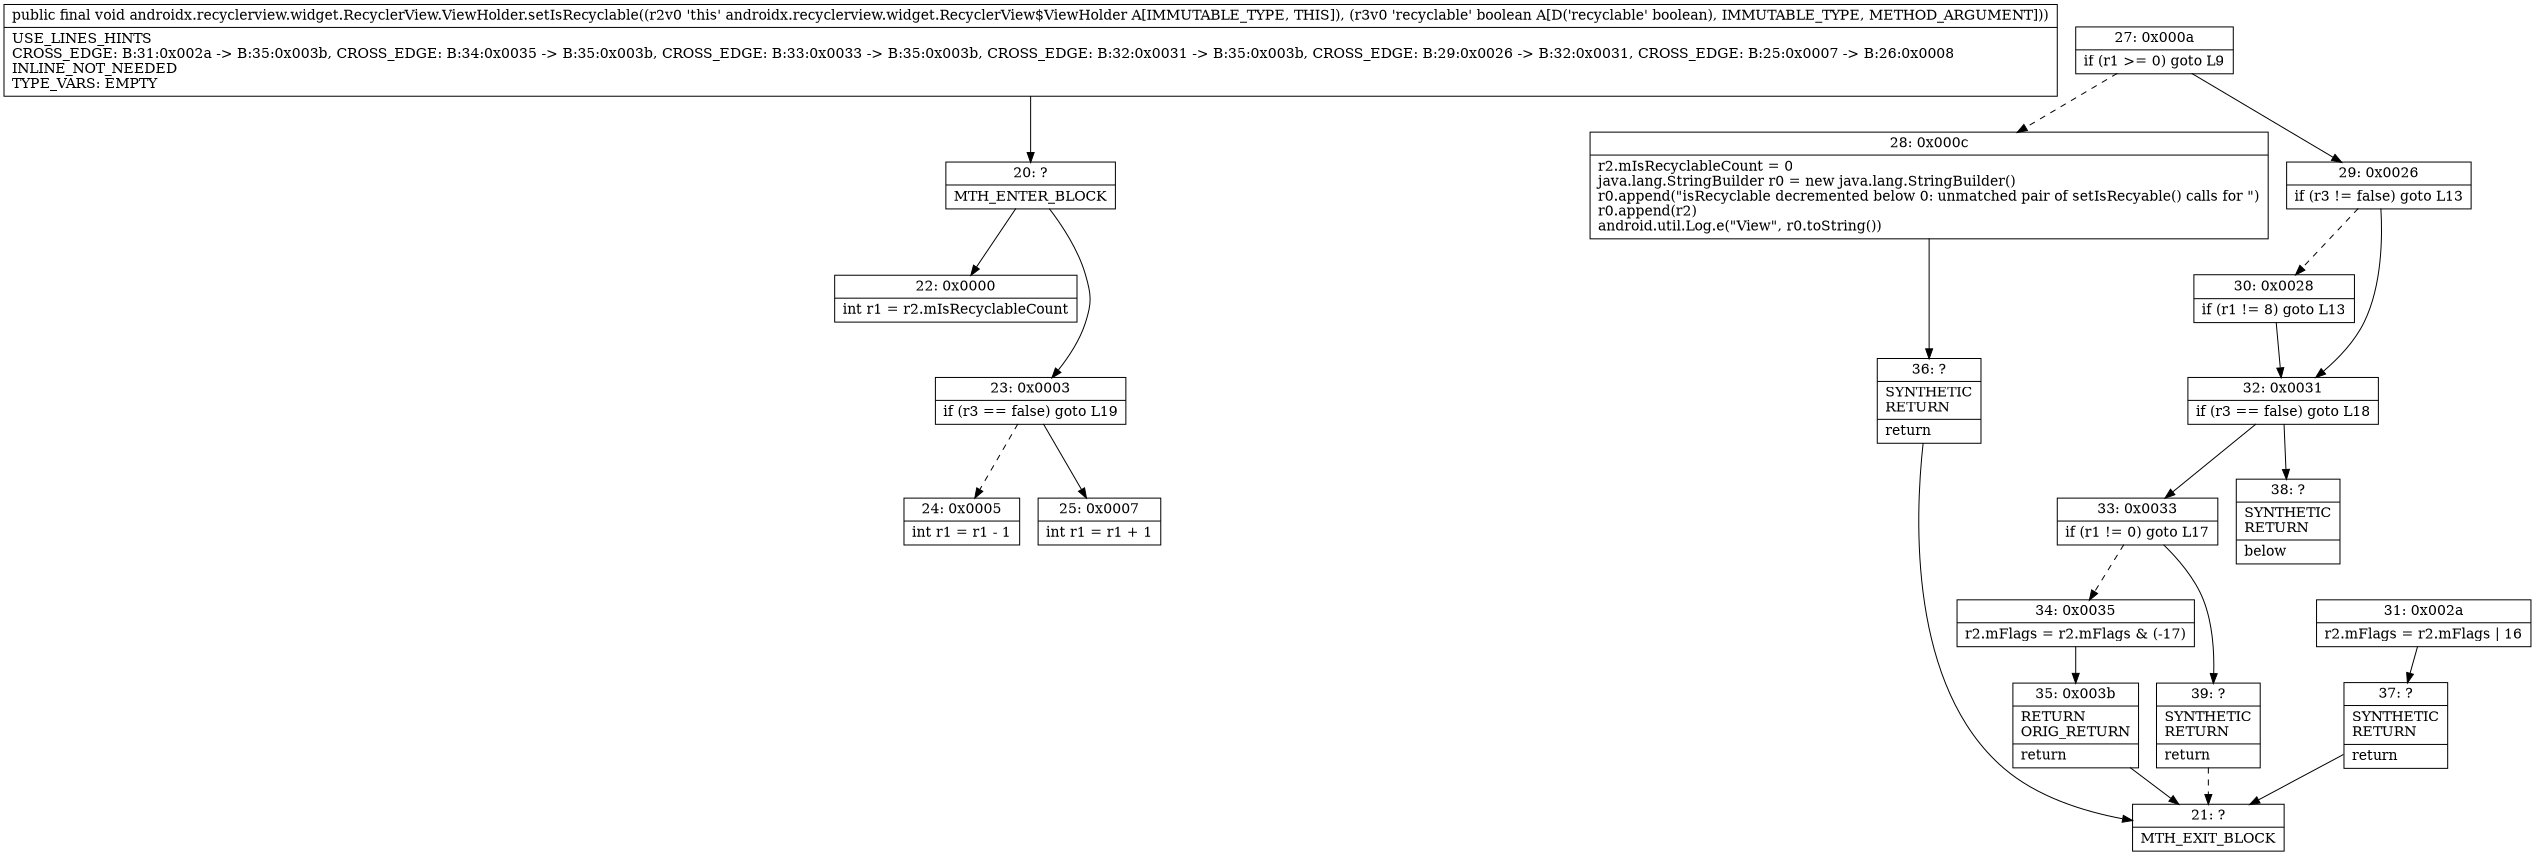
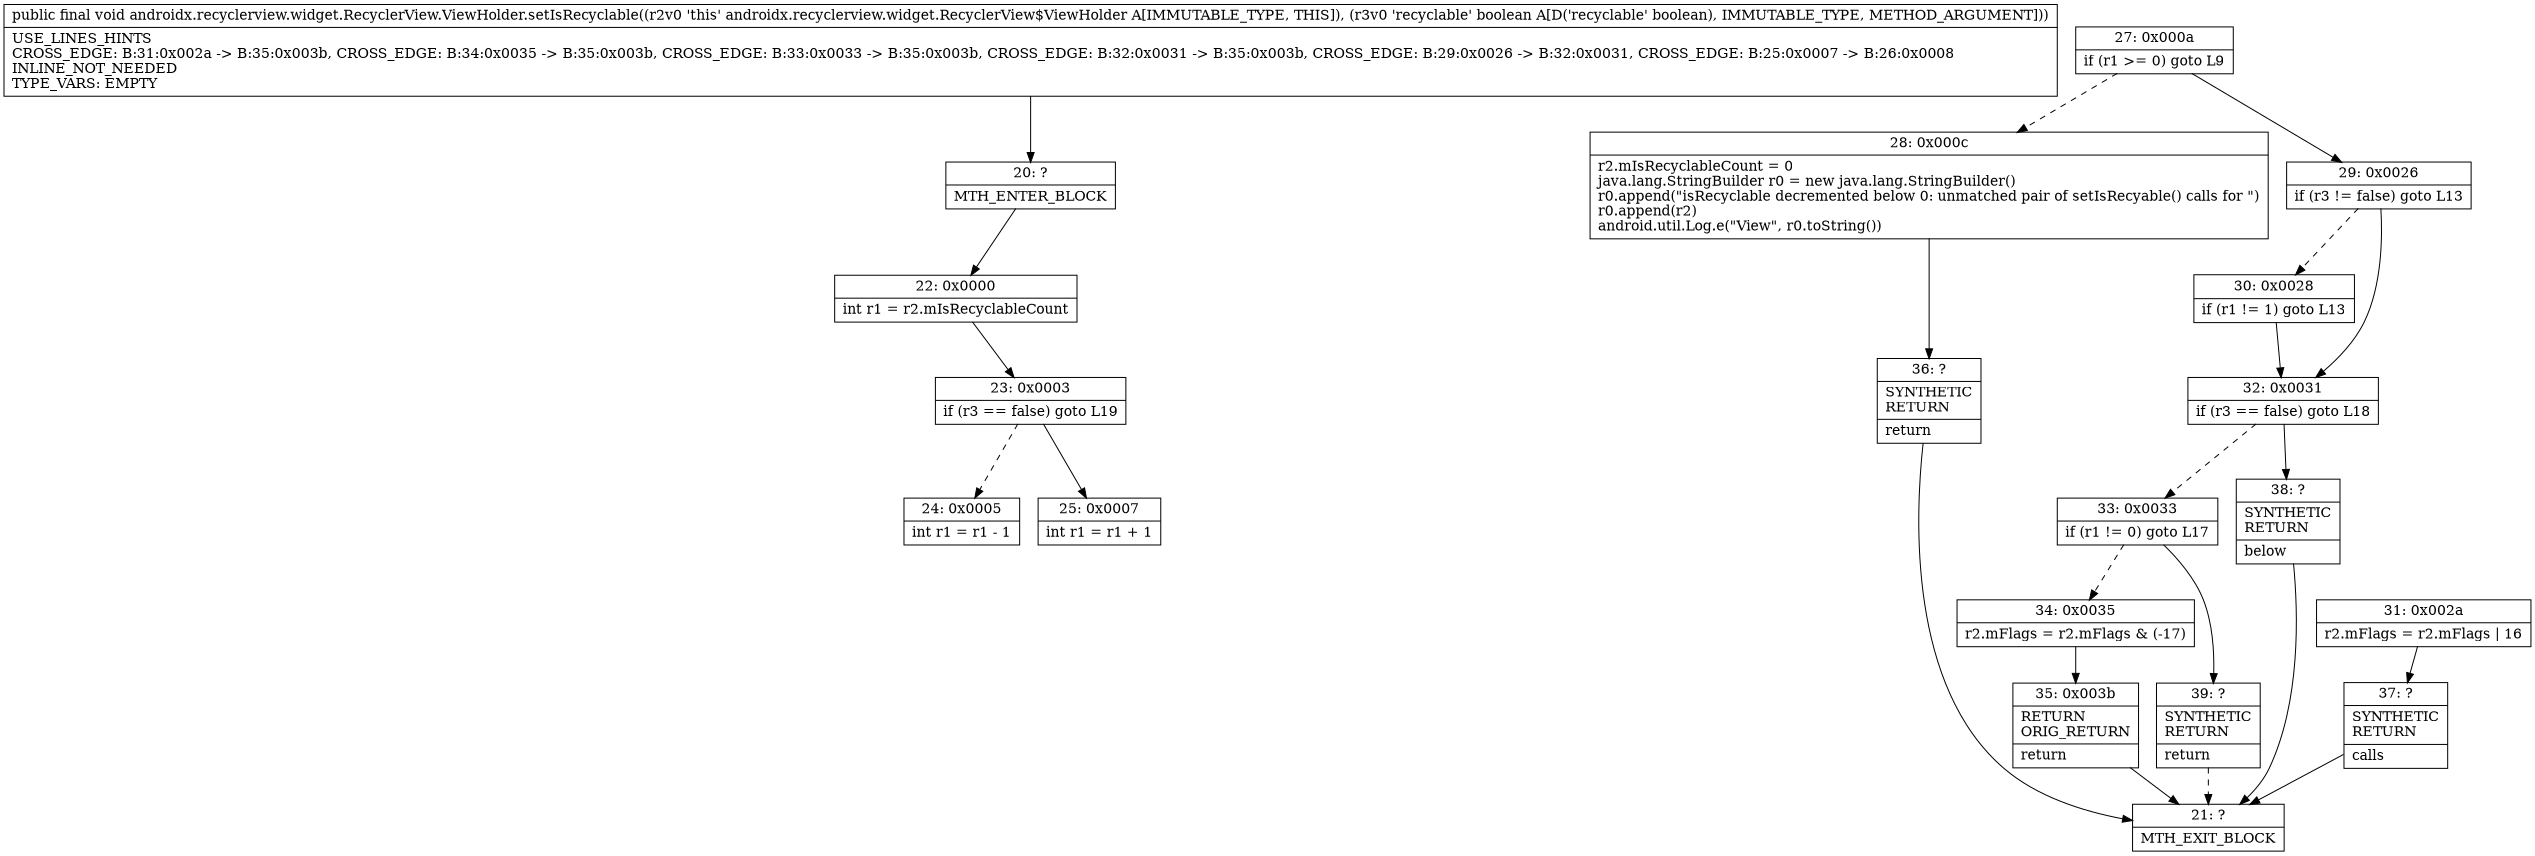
edge "20: ?" -> "23: 0x0003": now "22: 0x0000" -> "23: 0x0003"
node "30: 0x0028": text "if (r1 != 8) goto L13" -> "if (r1 != 1) goto L13"
edge "32: 0x0031" -> "33: 0x0033": style solid -> dashed
edge "38: ?" -> "21: ?": added
node "37: ?": text "return" -> "calls"
